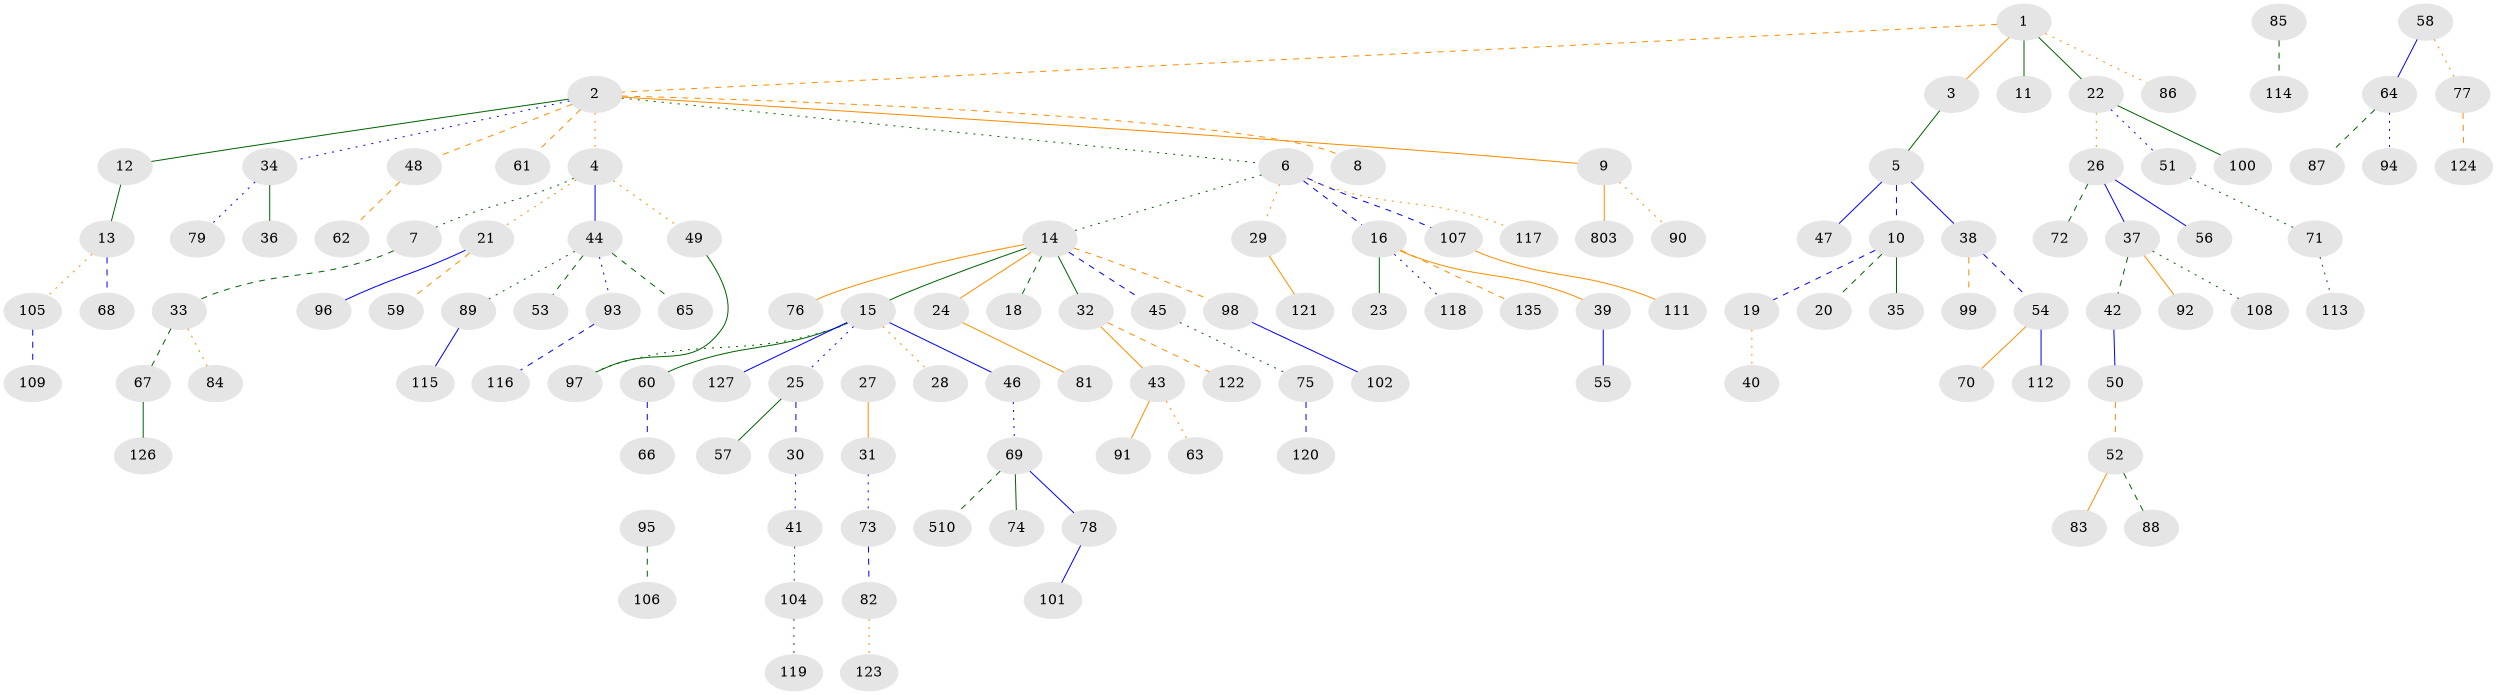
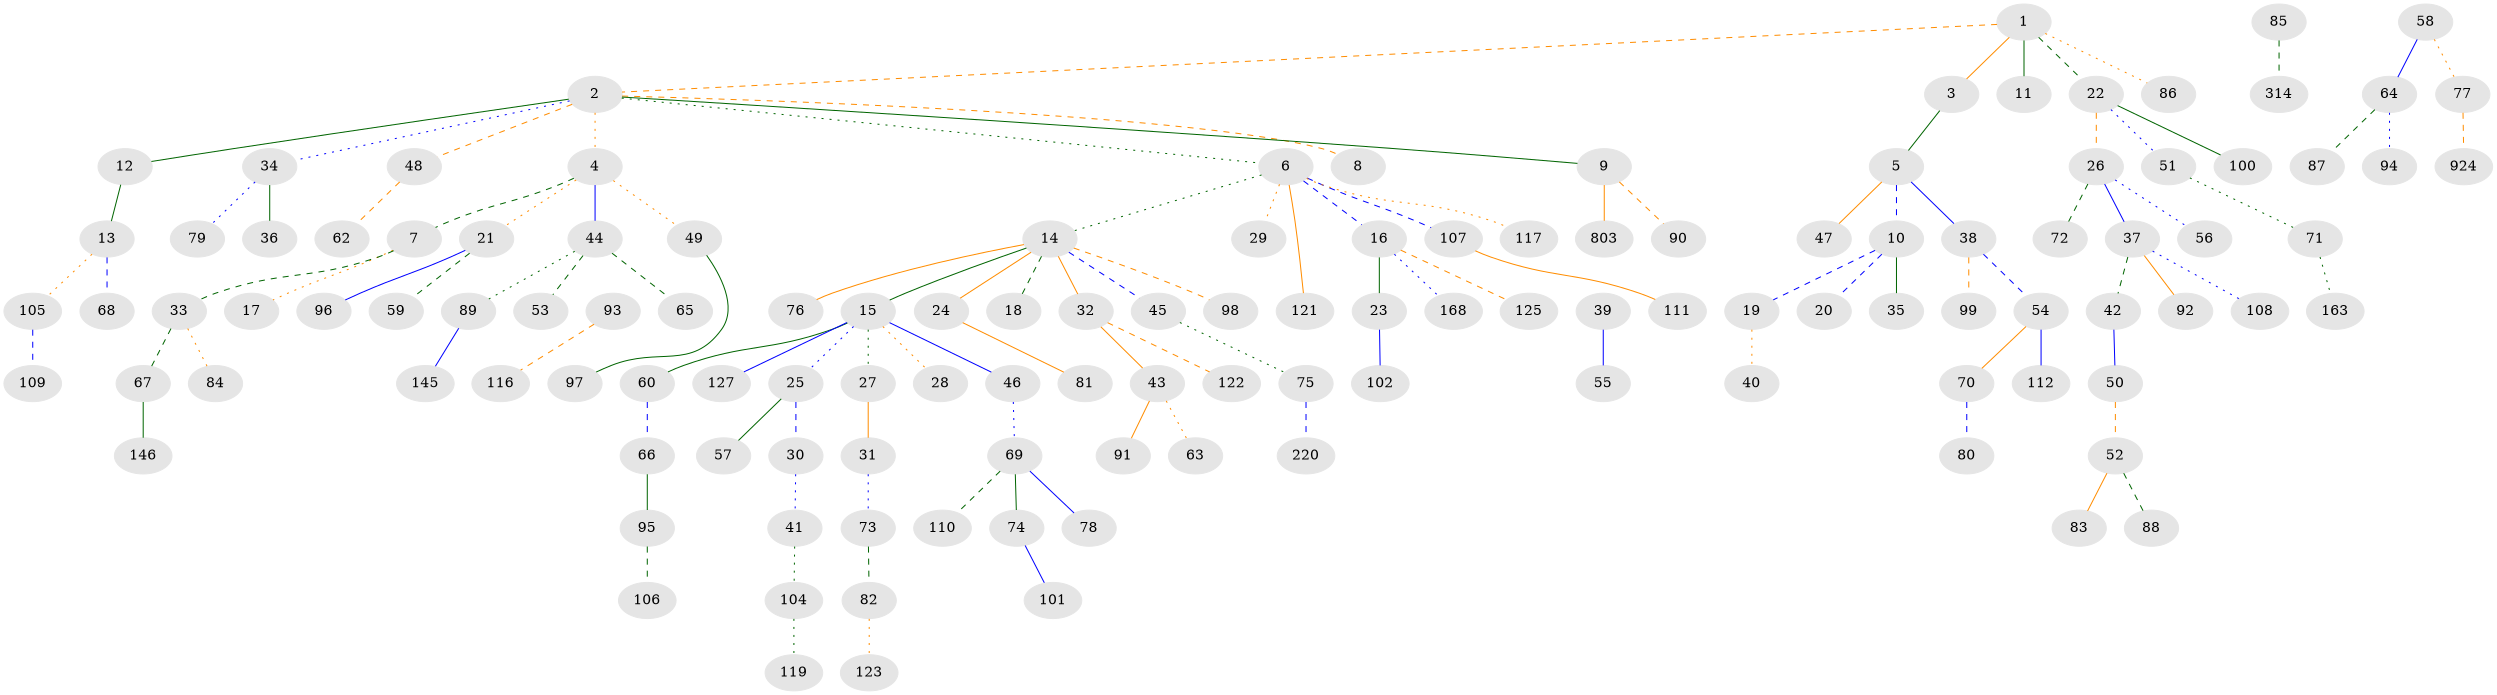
edge "1" -- "22": style solid -> dashed
node "114": label "114" -> "314"
edge "2" -- "9": color darkorange -> darkgreen
edge "22" -- "26": style dotted -> dashed
node "61": removed
node "124": label "124" -> "924"
edge "4" -- "7": style dotted -> dashed
edge "9" -- "90": style dotted -> dashed
edge "5" -- "47": color blue -> darkorange
edge "26" -- "56": style solid -> dotted
edge "21" -- "59": color darkorange -> darkgreen
edge "44" -- "93": removed
edge "14" -- "32": color darkgreen -> darkorange
edge "29" -- "121": now "6" -- "121"
edge "16" -- "39": removed
edge "10" -- "20": color darkgreen -> blue
edge "37" -- "108": color darkgreen -> blue
node "17": added
node "118": label "118" -> "168"
node "135": label "135" -> "125"
node "113": label "113" -> "163"
edge "93" -- "116": color blue -> darkorange
edge "15" -- "97": now "15" -- "27"
edge "98" -- "102": now "23" -- "102"
node "115": label "115" -> "145"
node "126": label "126" -> "146"
node "120": label "120" -> "220"
node "80": added
edge "66" -- "95": added
node "510": label "510" -> "110"
edge "73" -- "82": color blue -> darkgreen
edge "78" -- "101": now "74" -- "101"
